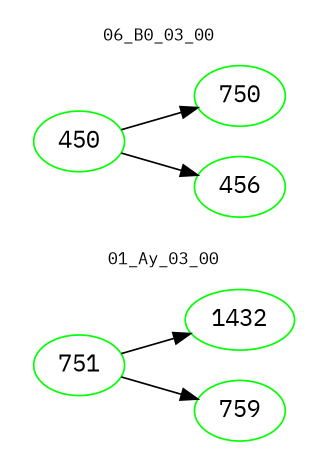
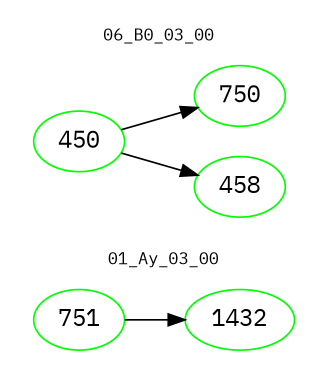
node "456": label "456" -> "458"
node "759": removed
